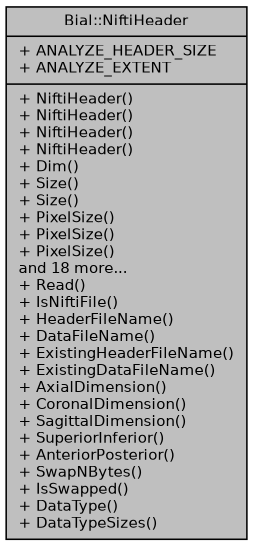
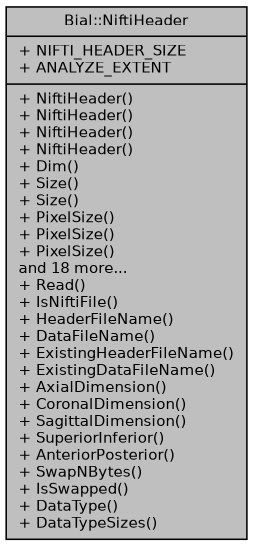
node "Bial::NiftiHeader": text "+ ANALYZE_HEADER_SIZE" -> "+ NIFTI_HEADER_SIZE"
